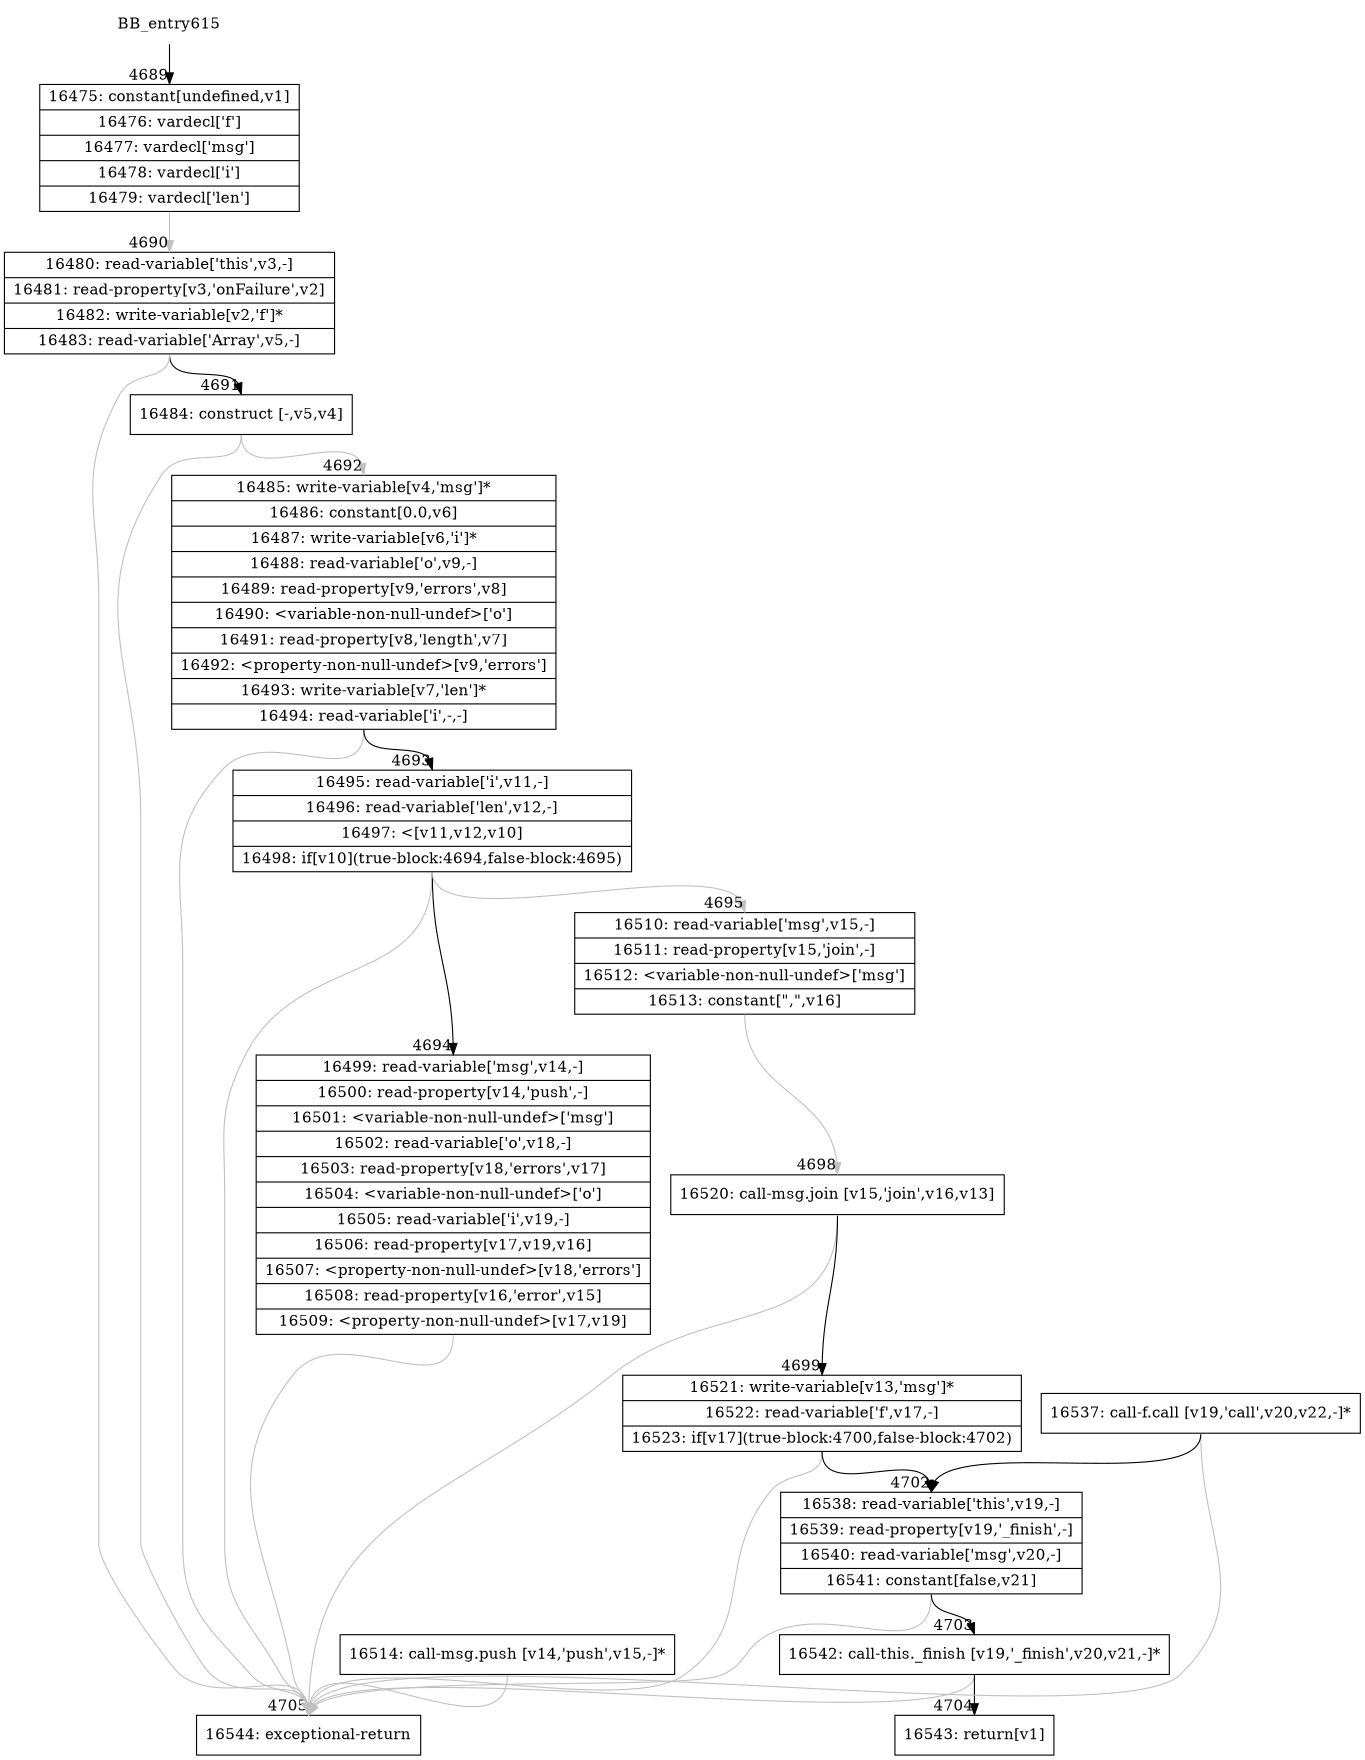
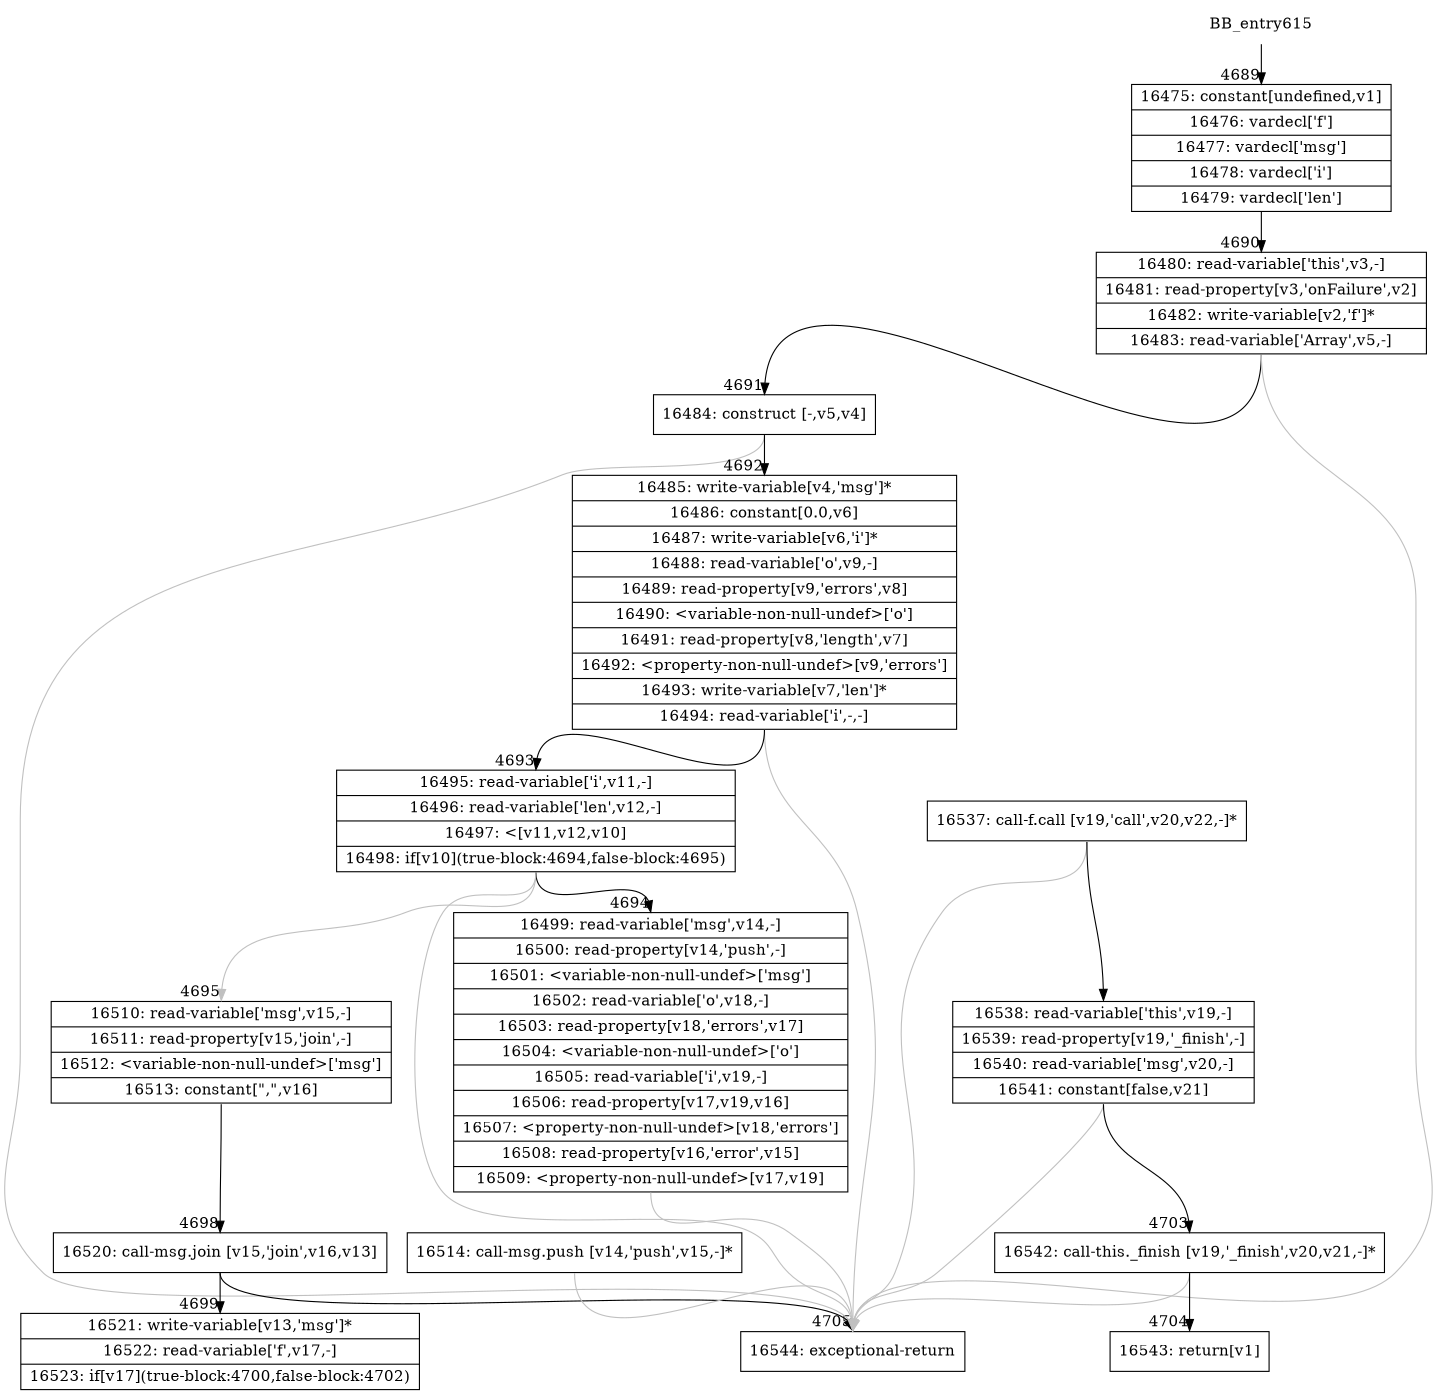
edge "16475: constant[undefined,v1]" -> "16480: read-variable['this',v3,-]": color gray -> black
edge "16484: construct [-,v5,v4]" -> "16485: write-variable[v4,'msg']*": color gray -> black
edge "16510: read-variable['msg',v15,-]" -> "16520: call-msg.join [v15,'join',v16,v13]": color gray -> black
edge "16520: call-msg.join [v15,'join',v16,v13]" -> "16544: exceptional-return": color gray -> black
edge "16521: write-variable[v13,'msg']*" -> "16538: read-variable['this',v19,-]": removed
edge "16521: write-variable[v13,'msg']*" -> "16544: exceptional-return": removed
